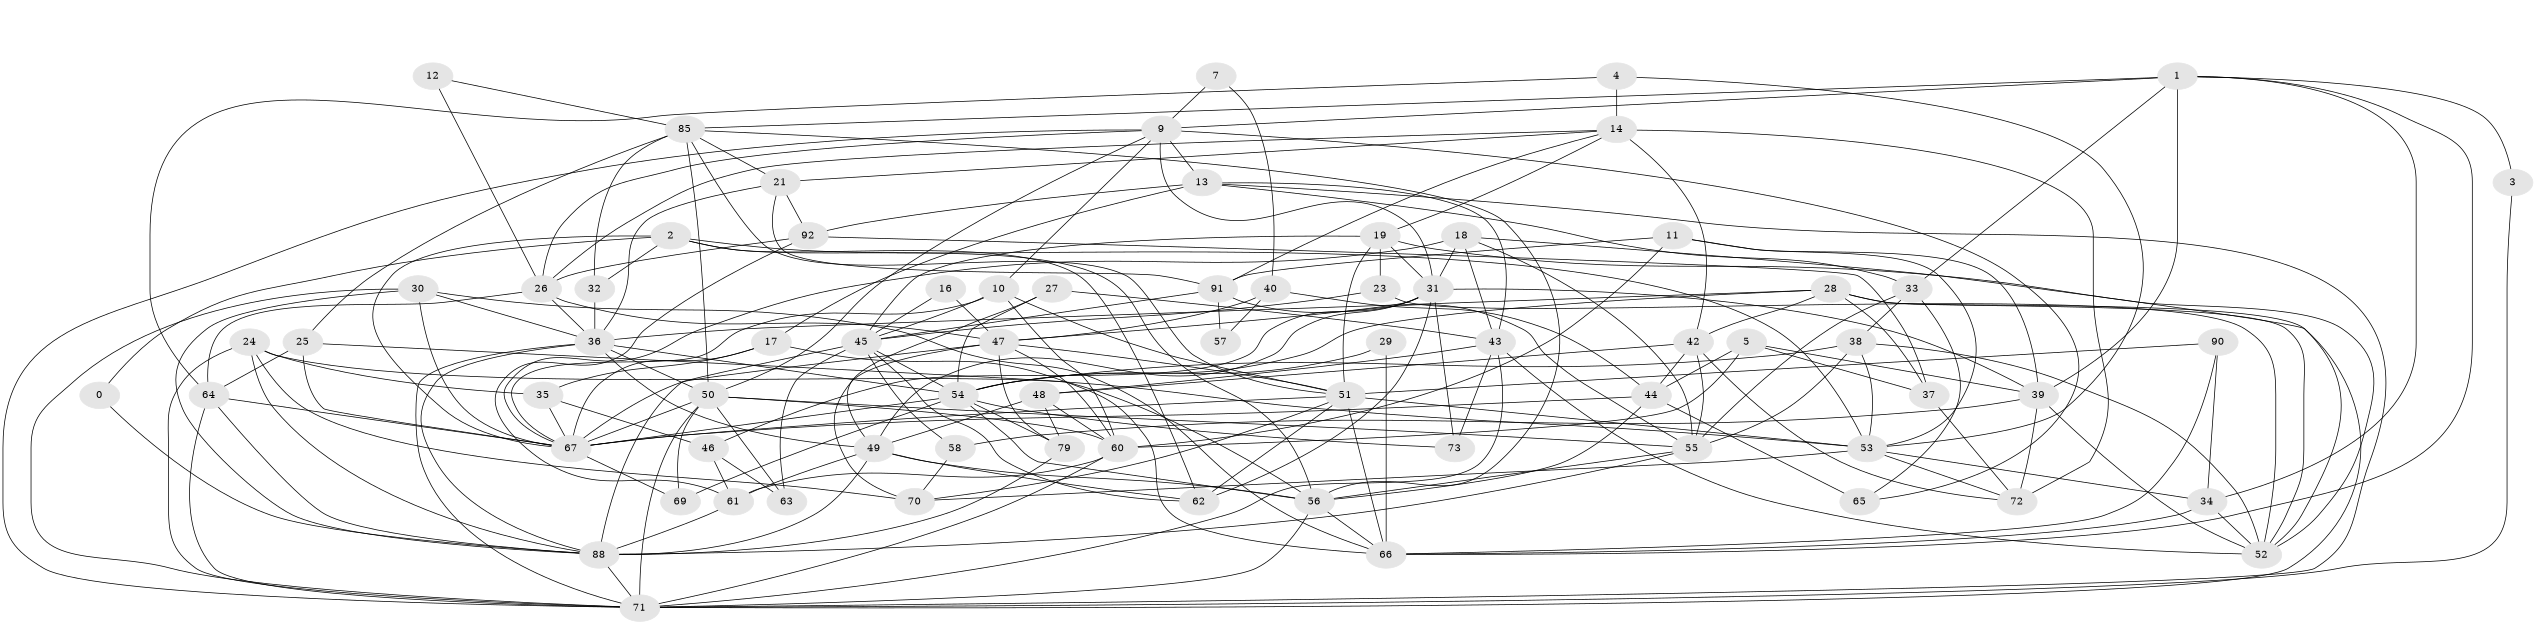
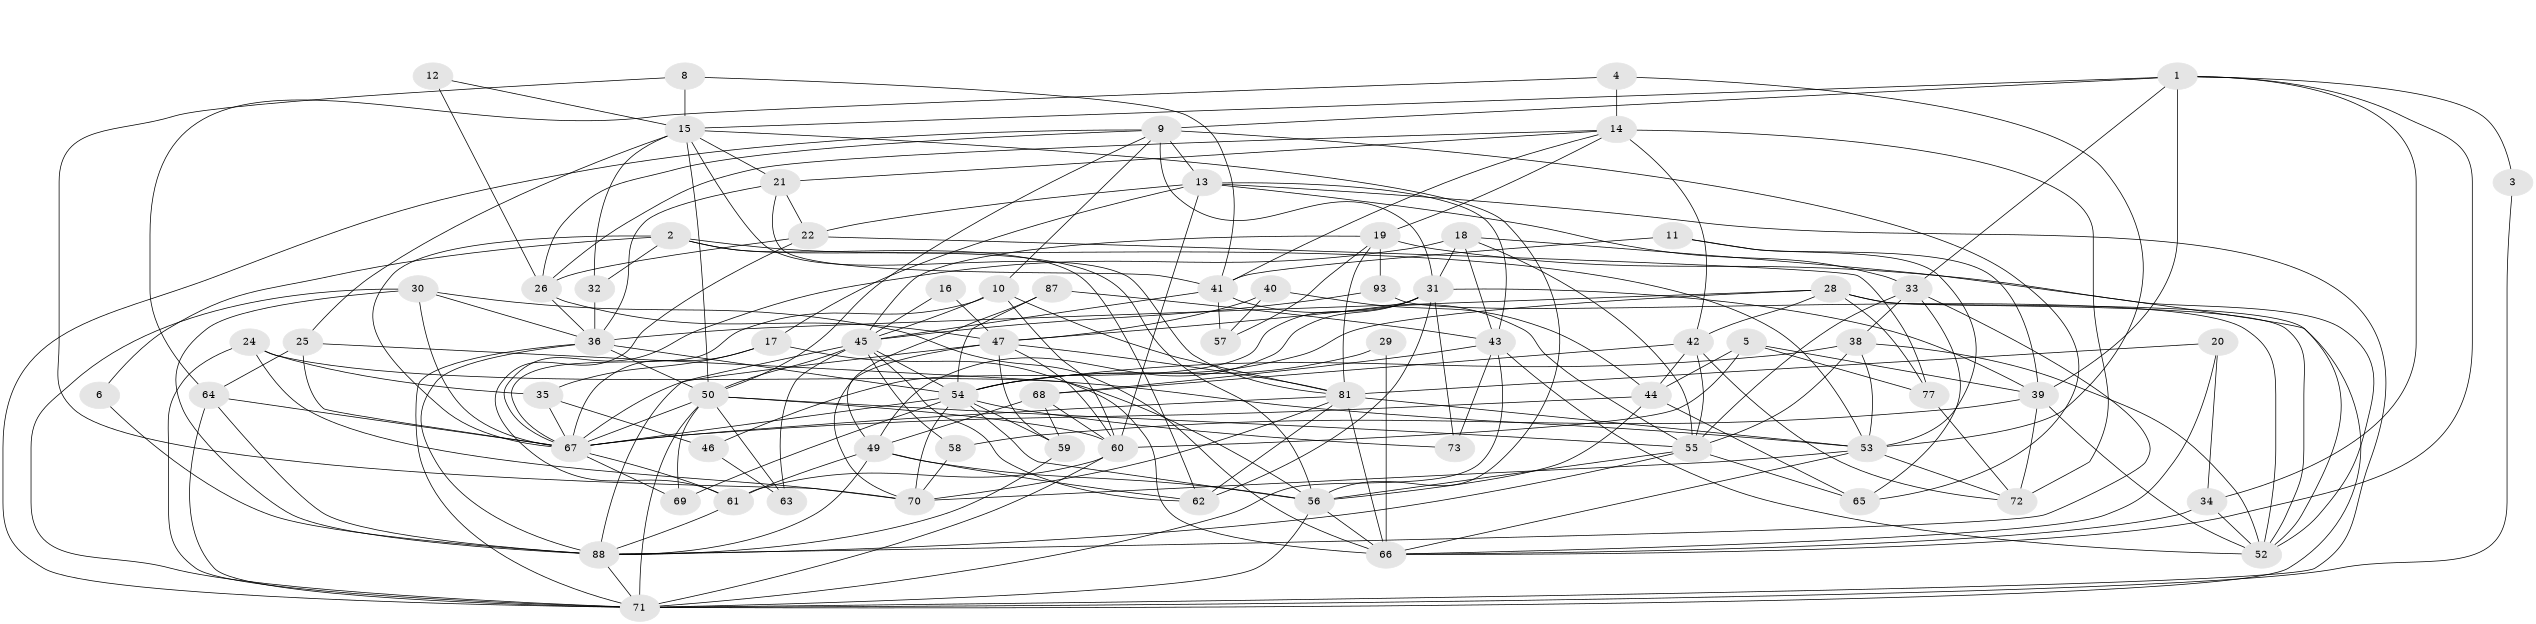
node "8": added
node "7": removed
node "85": label "85" -> "15"
node "92": label "92" -> "22"
edge "19" -- "31": now "19" -- "57"
node "27": label "27" -> "87"
node "91": label "91" -> "41"
node "23": label "23" -> "93"
edge "26" -- "64": removed
node "90": label "90" -> "20"
edge "45" -- "50": added
node "0": label "0" -> "6"
node "48": label "48" -> "68"
node "51": label "51" -> "81"
edge "11" -- "60": now "13" -- "60"
node "37": label "37" -> "77"
edge "36" -- "49": removed
edge "54" -- "70": added
node "79": label "79" -> "59"
edge "46" -- "61": now "67" -- "61"
edge "55" -- "65": added
edge "53" -- "34": now "53" -- "66"
edge "24" -- "88": now "33" -- "88"
